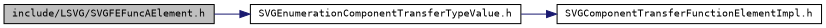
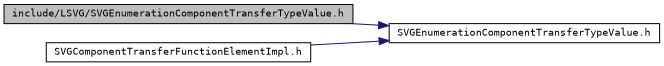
node "include/LSVG/SVGFEFuncAElement.h": label "include/LSVG/SVGFEFuncAElement.h" -> "include/LSVG/SVGEnumerationComponentTransferTypeValue.h"
edge "SVGEnumerationComponentTransferTypeValue.h" -> "SVGComponentTransferFunctionElementImpl.h": reversed
